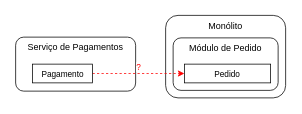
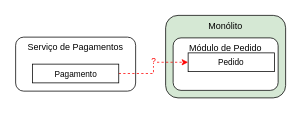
node "Monólito": fillcolor #ffffff -> #d5e8d4
node "Pagamento": size 60x19 -> 86x19
node "Pedido": moved (227, 74) -> (231, 62)
